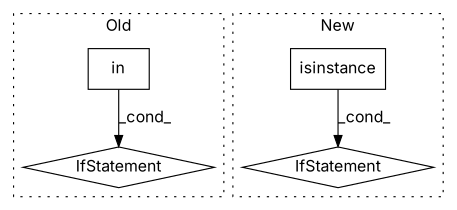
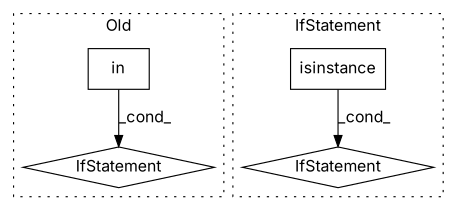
cluster "New": label "New" -> "IfStatement"
